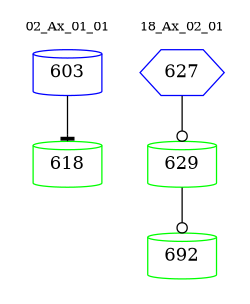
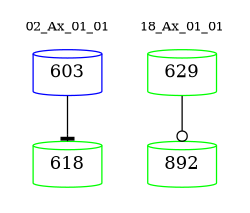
cluster "18_Ax_02_01": label "18_Ax_02_01" -> "18_Ax_01_01"
node "627": removed
node "692": label "692" -> "892"
